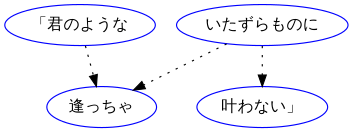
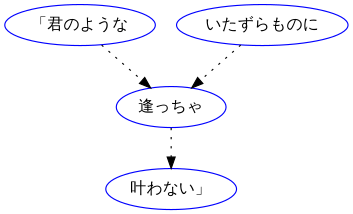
edge "いたずらものに" -> "叶わない」": now "逢っちゃ" -> "叶わない」"
